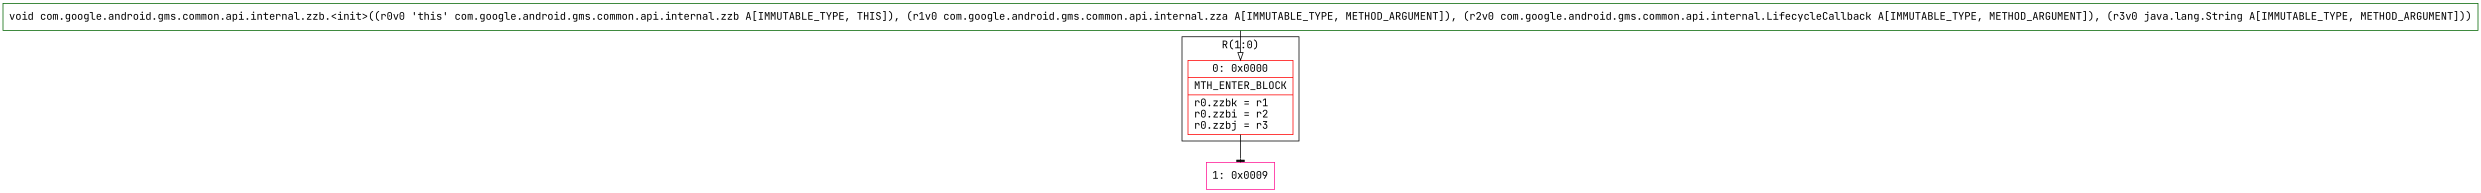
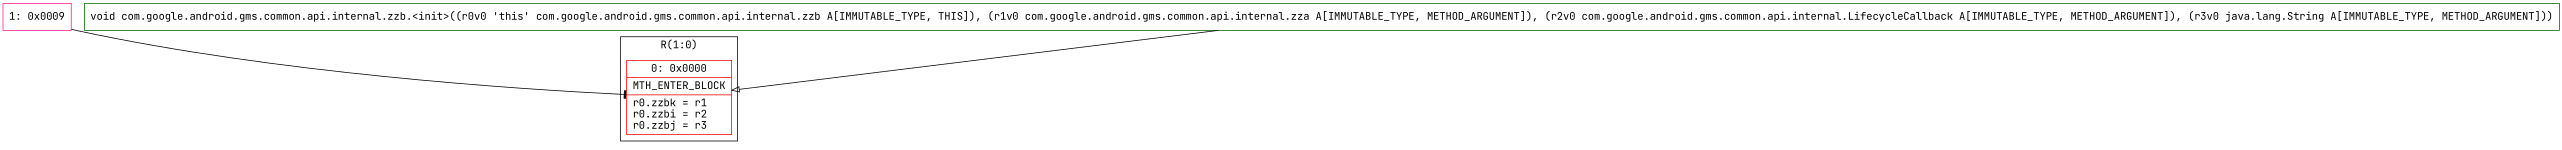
edge "0: 0x0000" -> "1: 0x0009": reversed
